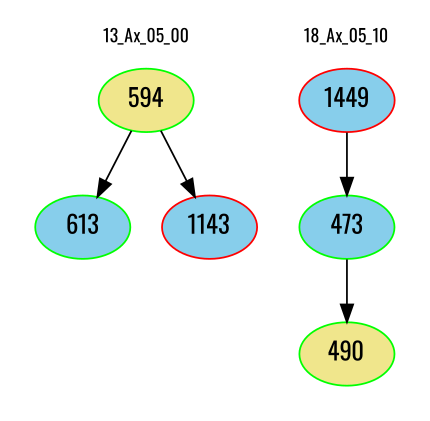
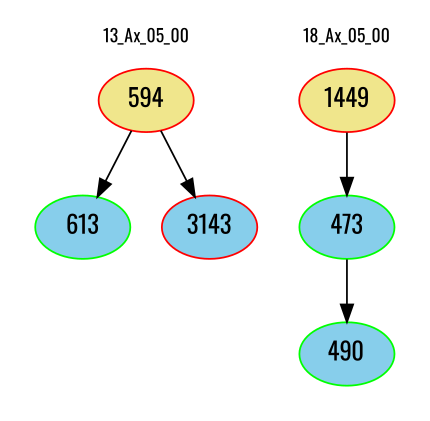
cluster "18_Ax_05_10": label "18_Ax_05_10" -> "18_Ax_05_00"
node "594": color green -> red
node "1449": fillcolor skyblue -> khaki
node "1143": label "1143" -> "3143"
node "490": fillcolor khaki -> skyblue
